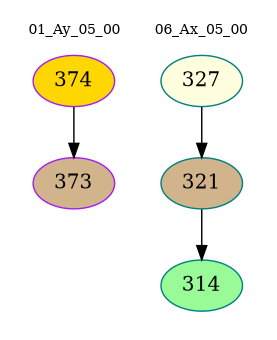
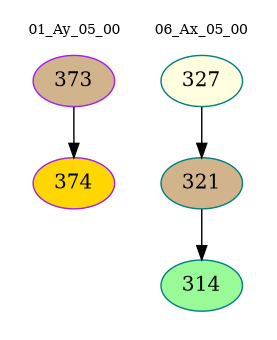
edge "374" -> "373": reversed
